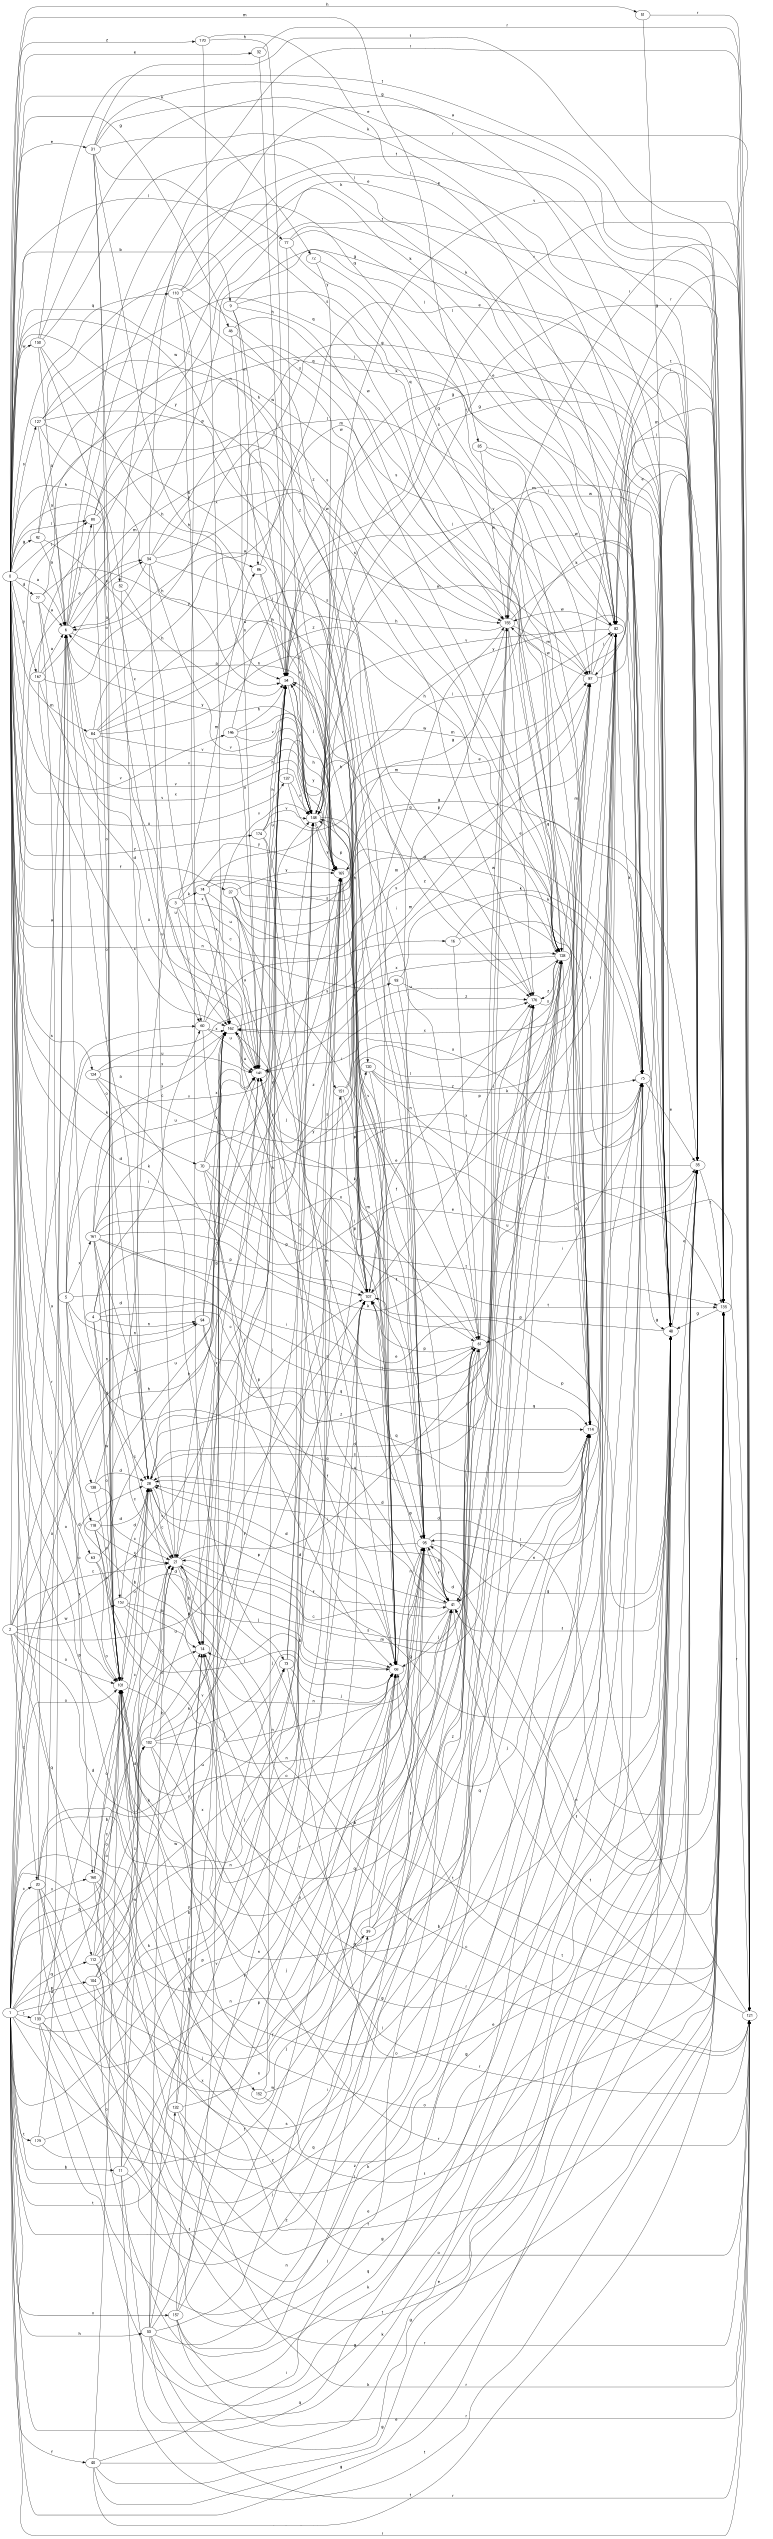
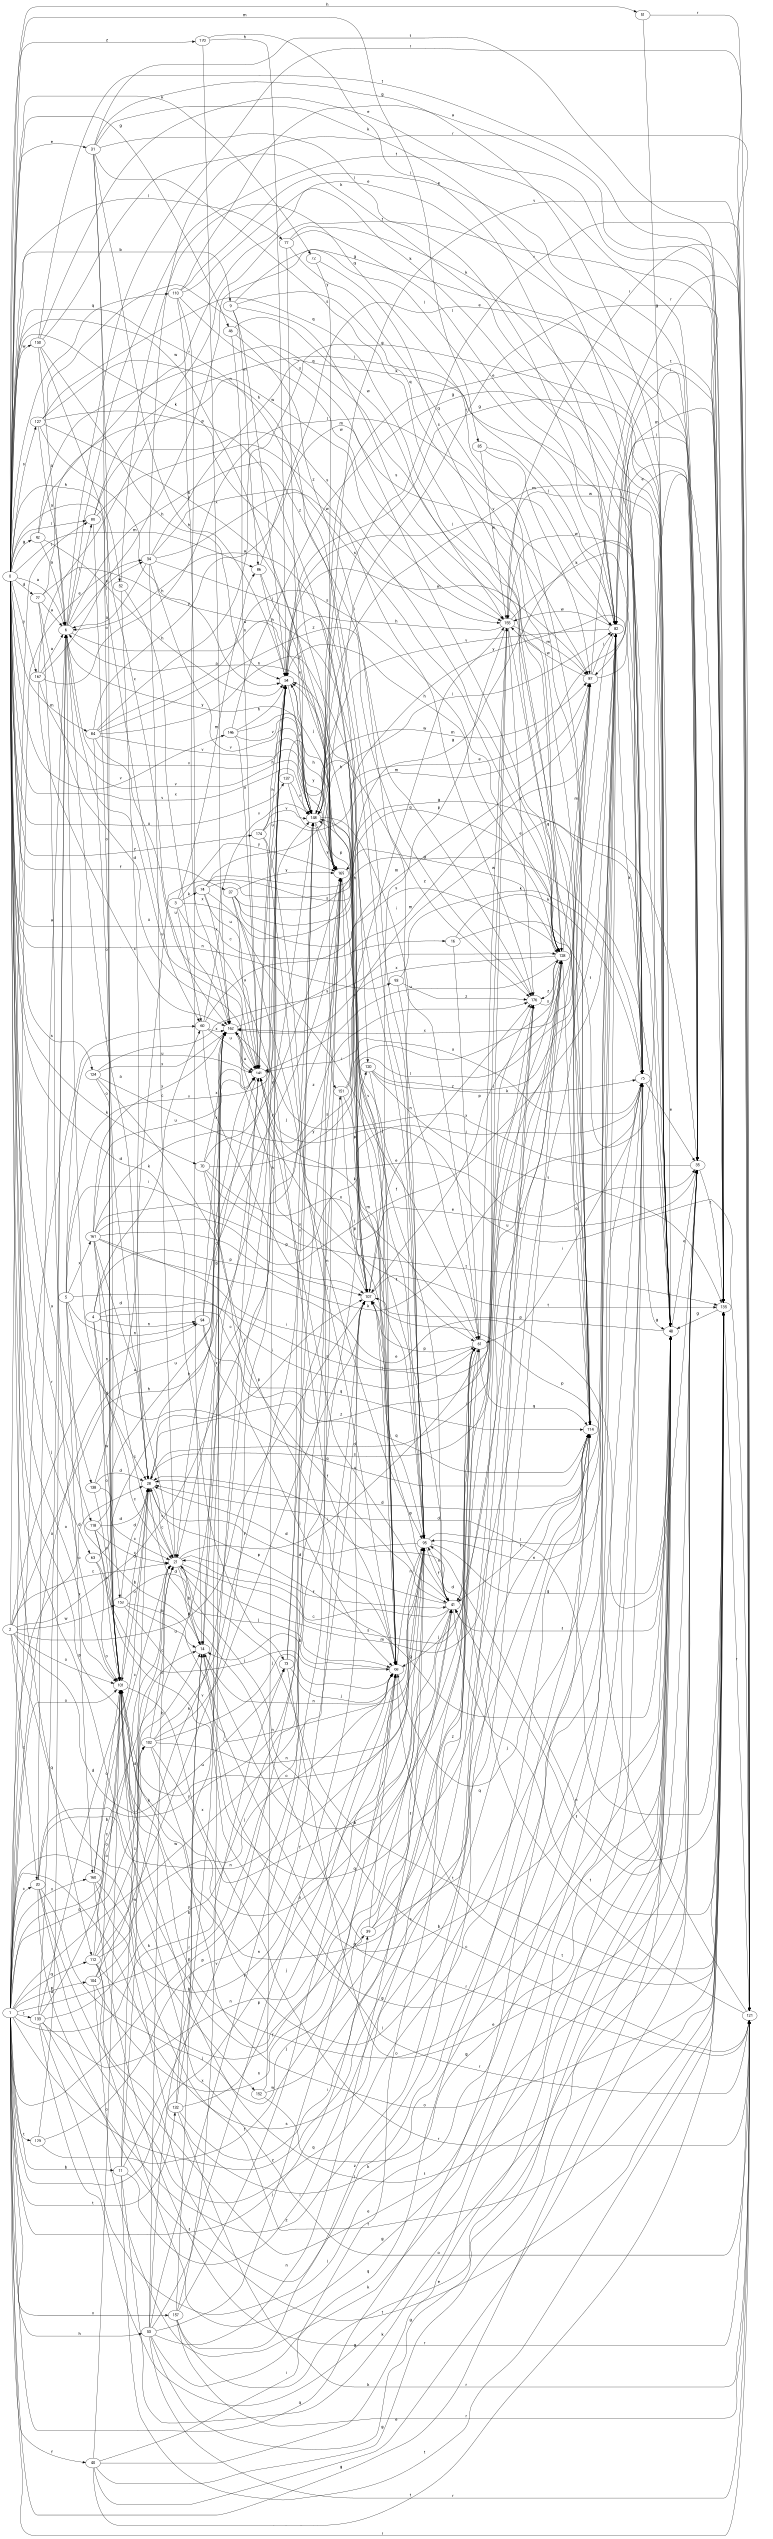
node "32": removed
edge "0" -> "169": label "y" -> "k"
